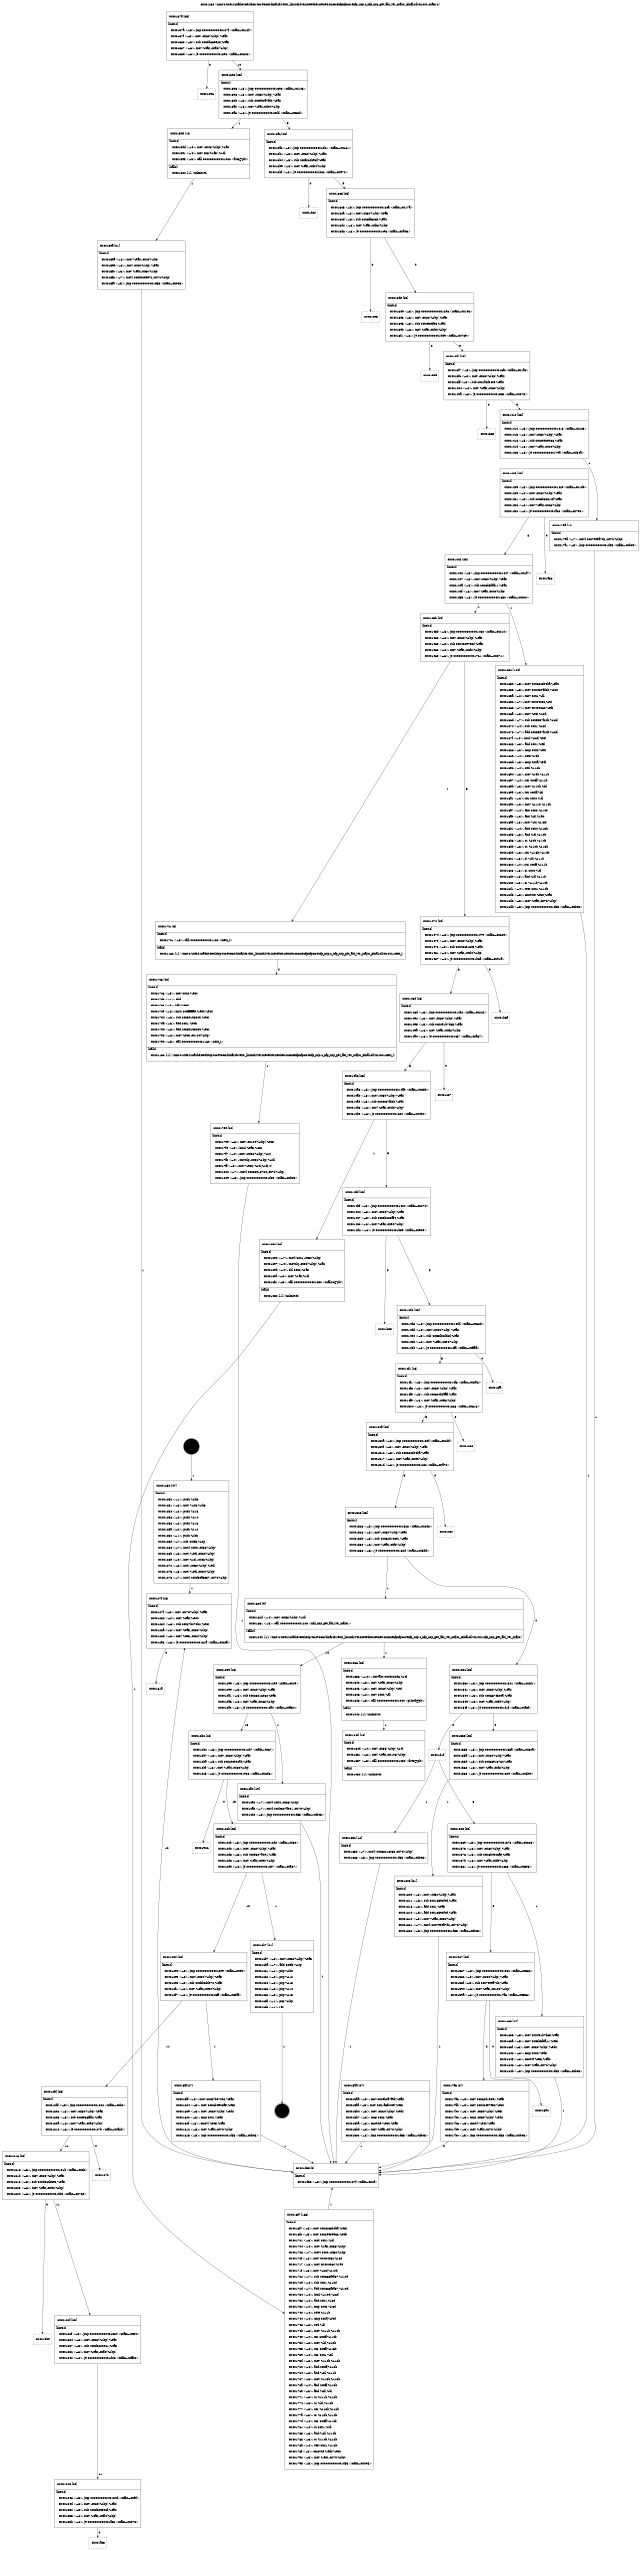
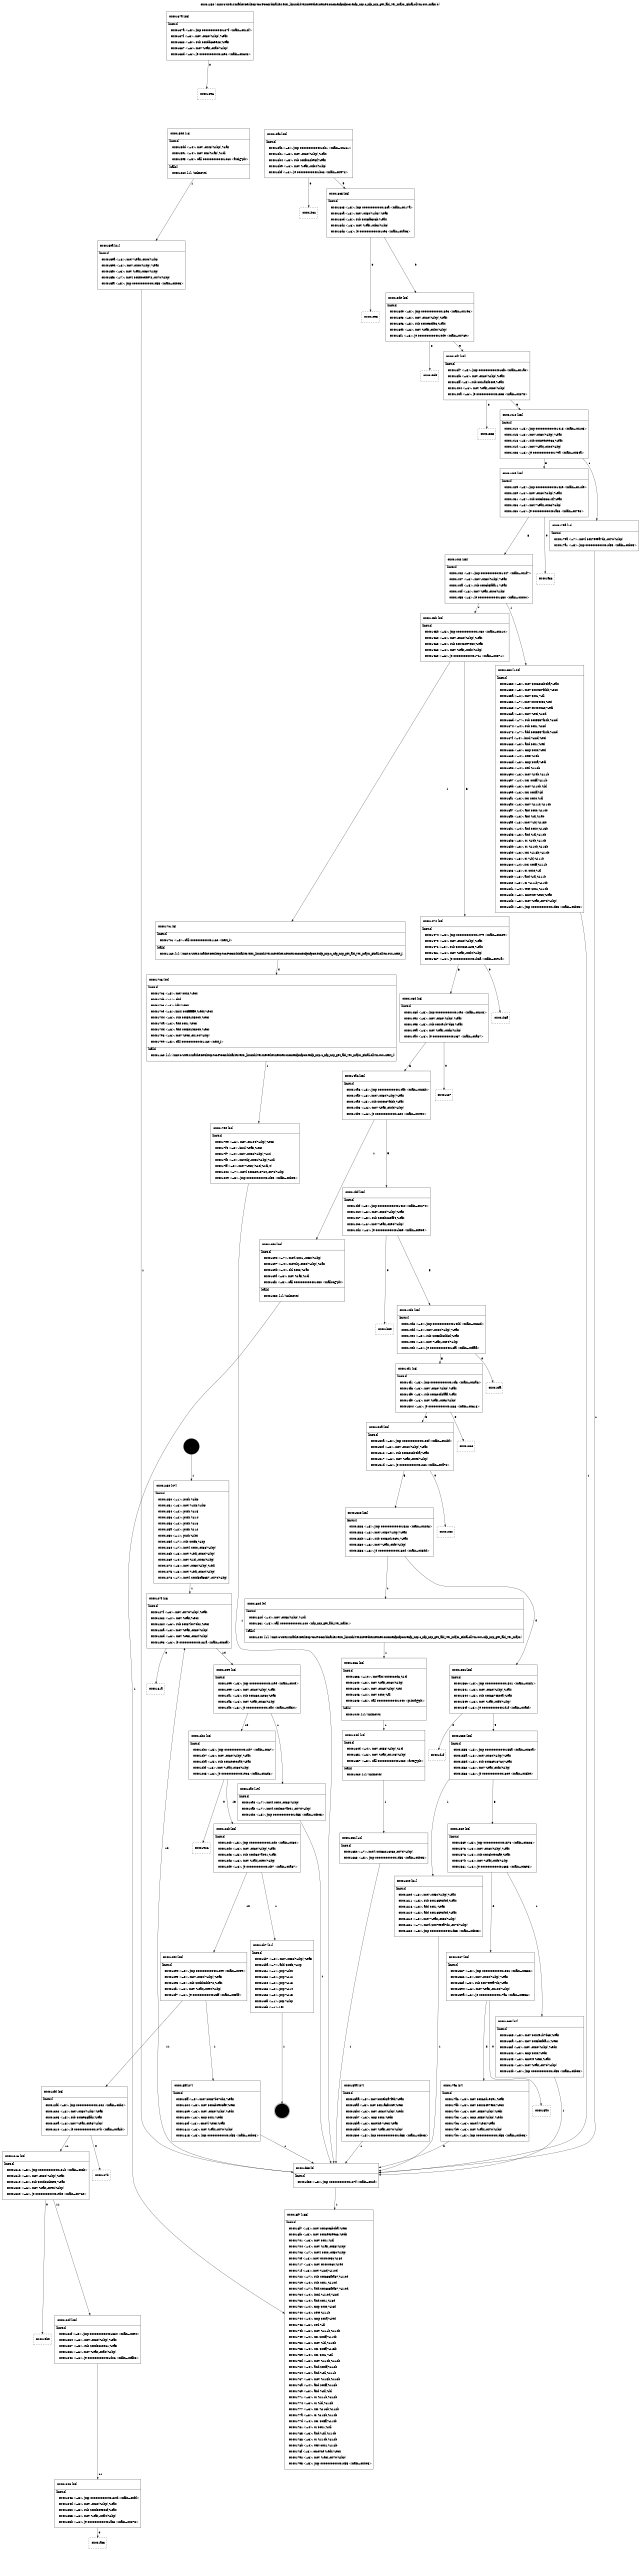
node "0x401393 [25]": removed
edge "0x401410 [25]" -> "0x401429 [25]": added, label "8"
edge "0x40182d [9]" -> "0x401299 [25]": now "0x40127f [26]" -> "0x401299 [25]"
edge "0x401d1f" -> "0x40156e [25]": now "0x401555 [25]" -> "0x40156e [25]"
edge "0x401d1f" -> "0x40185c [12]": now "0x40184d [15]" -> "0x40185c [12]"
edge "0x4016f7 [163]" -> "0x401d55 [5]": reversed
